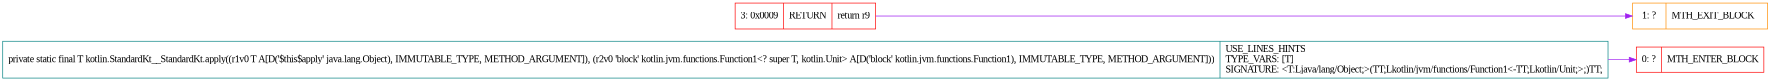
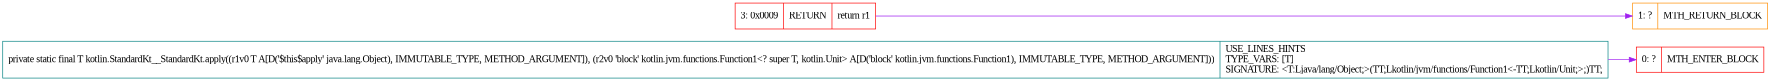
node "3: 0x0009": text "return r9" -> "return r1"
node "1: ?": text "MTH_EXIT_BLOCK" -> "MTH_RETURN_BLOCK"
